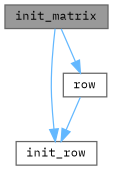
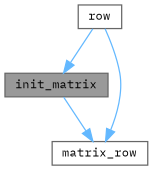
edge "init_matrix" -> "row": reversed
node "init_row": label "init_row" -> "matrix_row"
